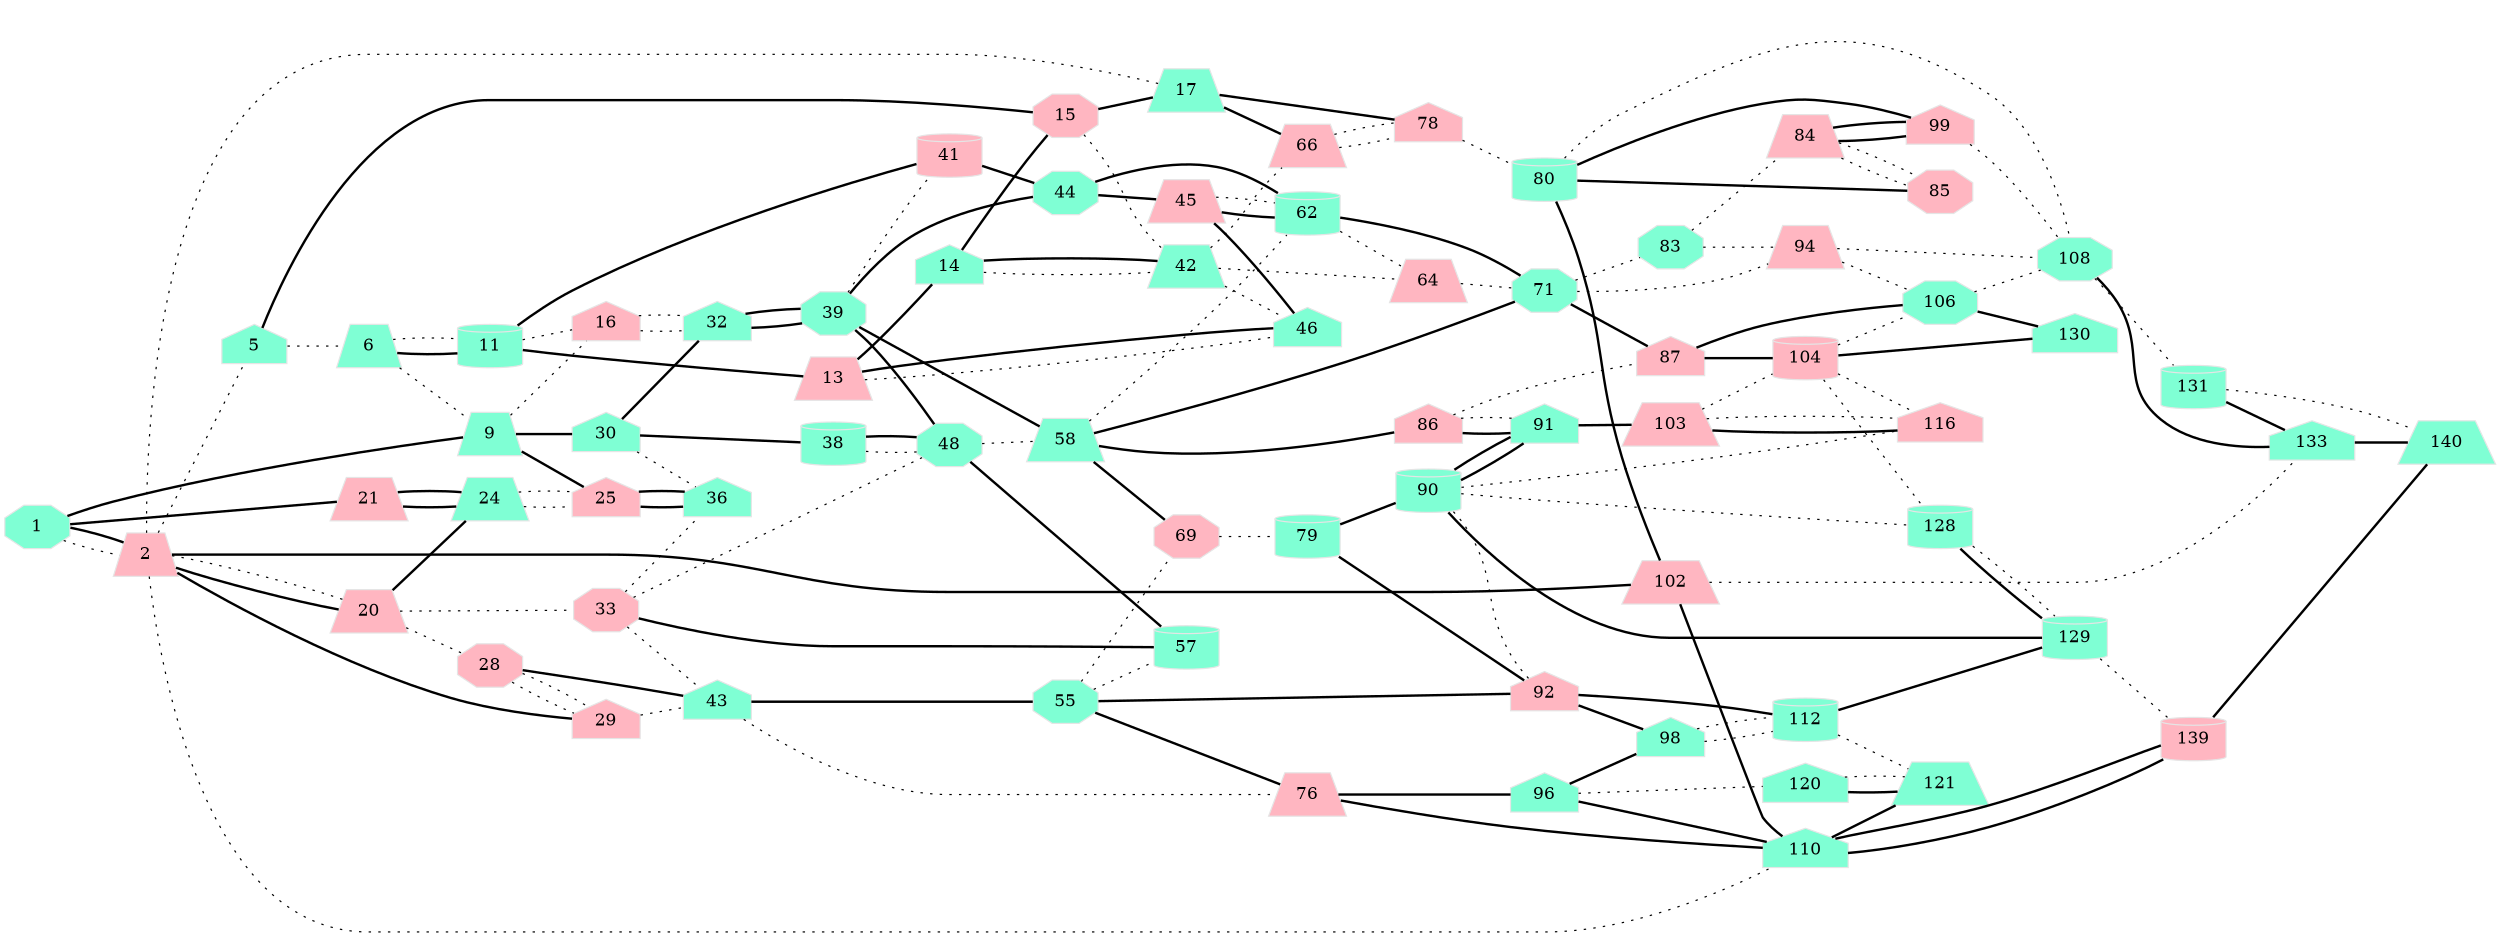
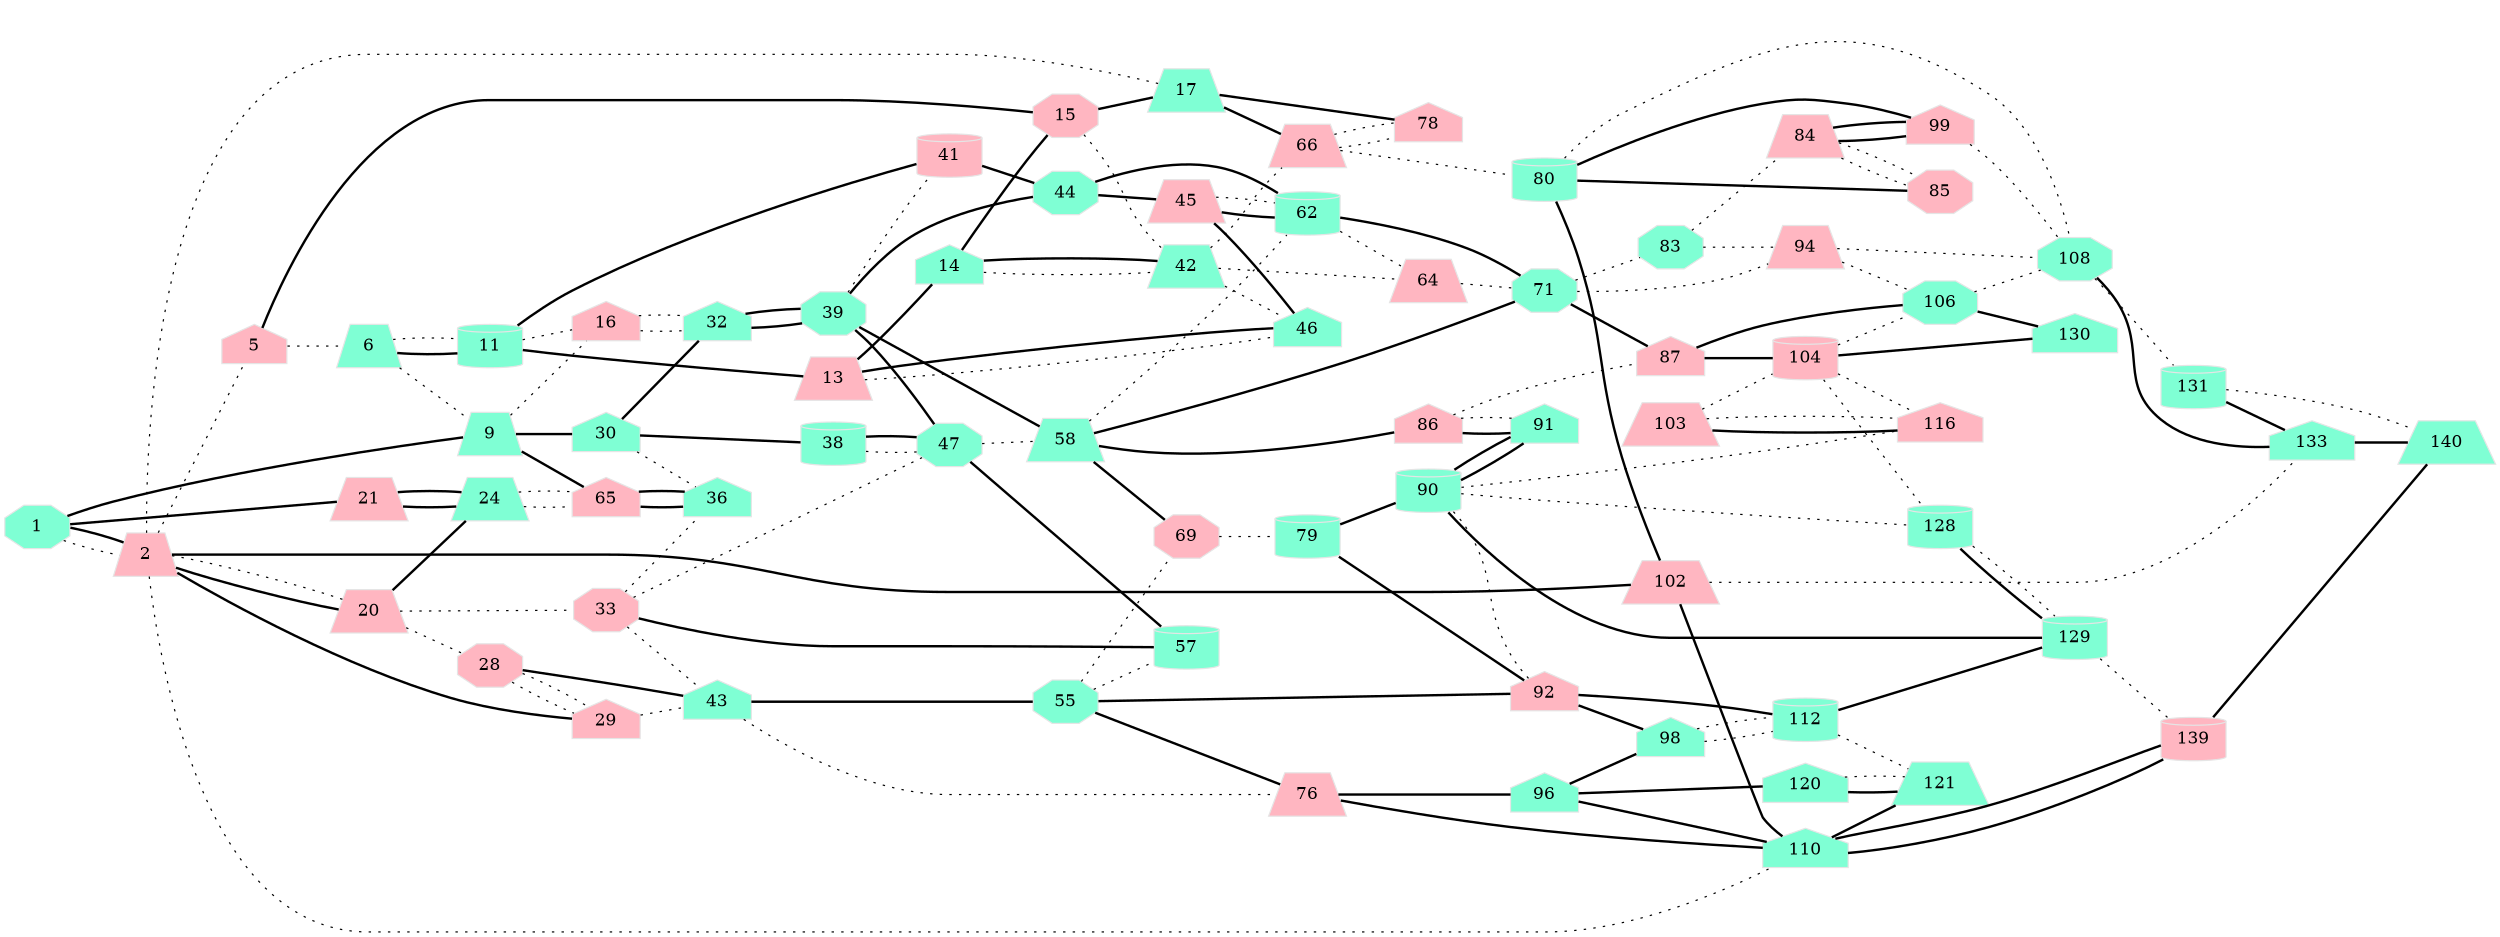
edge "78" -- "80": now "66" -- "80"
node "5": fillcolor aquamarine -> lightpink
edge "103" -- "91": removed
node "48": label "48" -> "47"
node "25": label "25" -> "65"
edge "120" -- "96": style dotted -> bold
